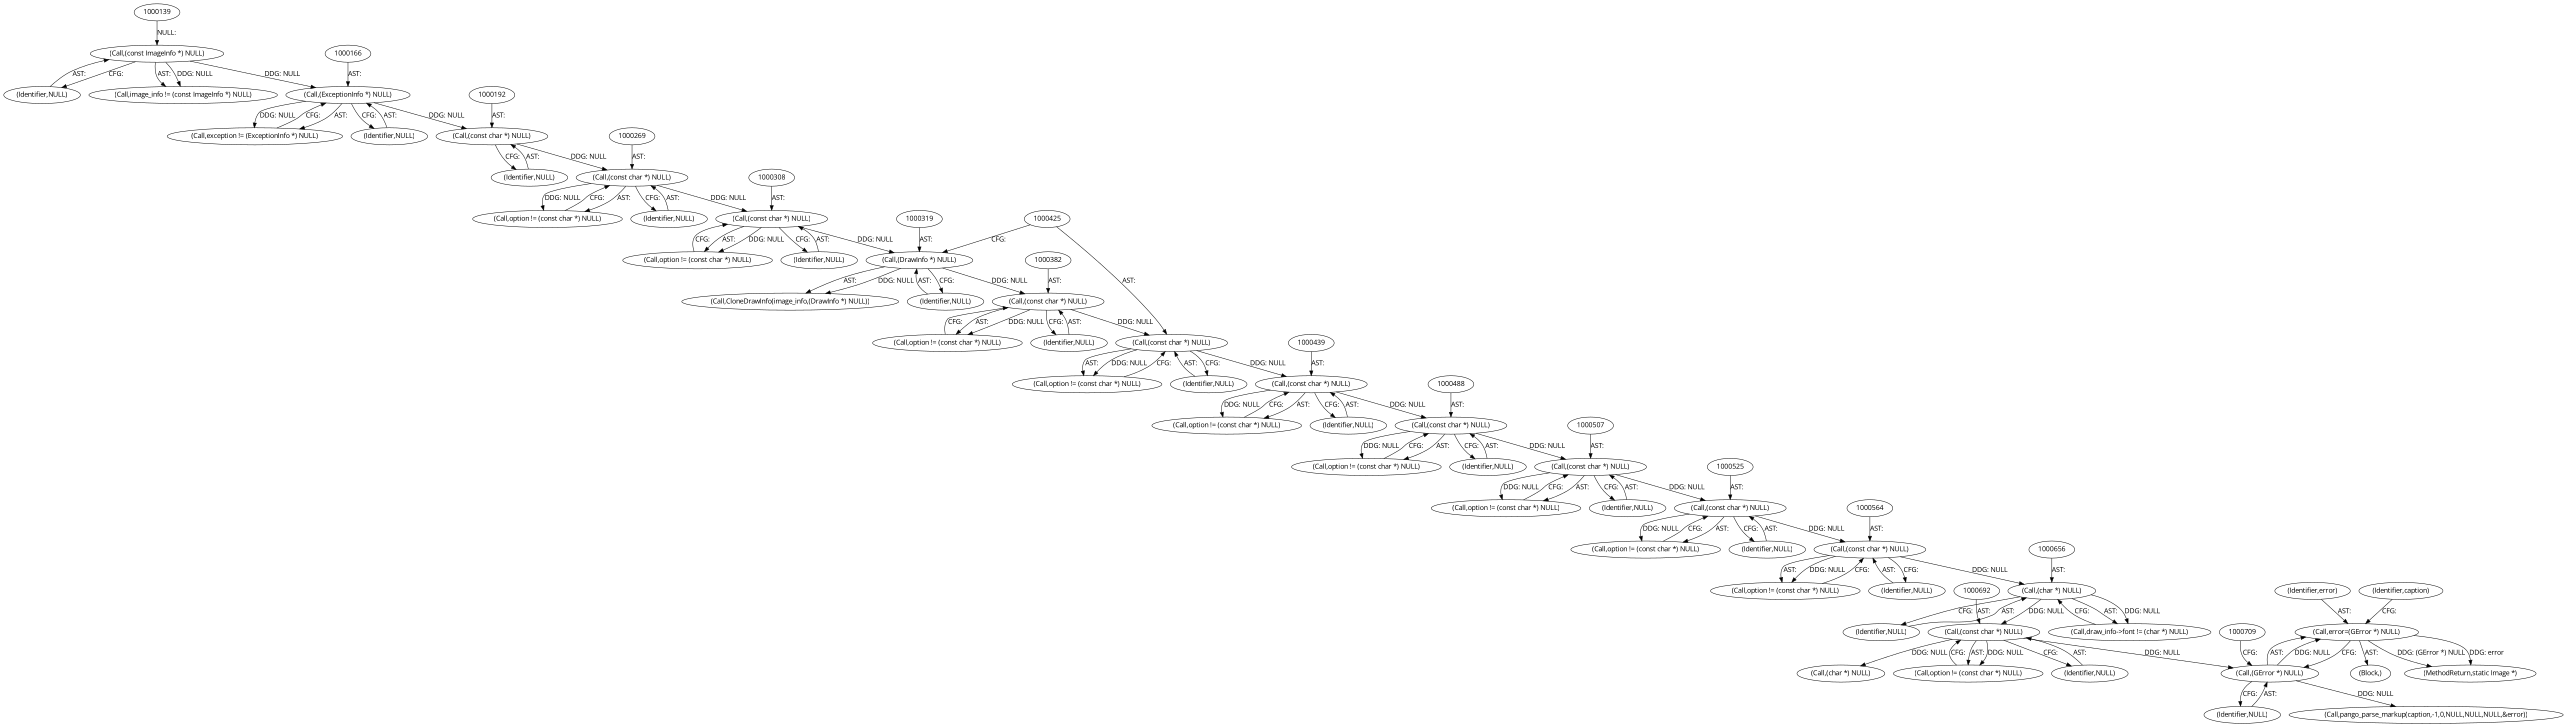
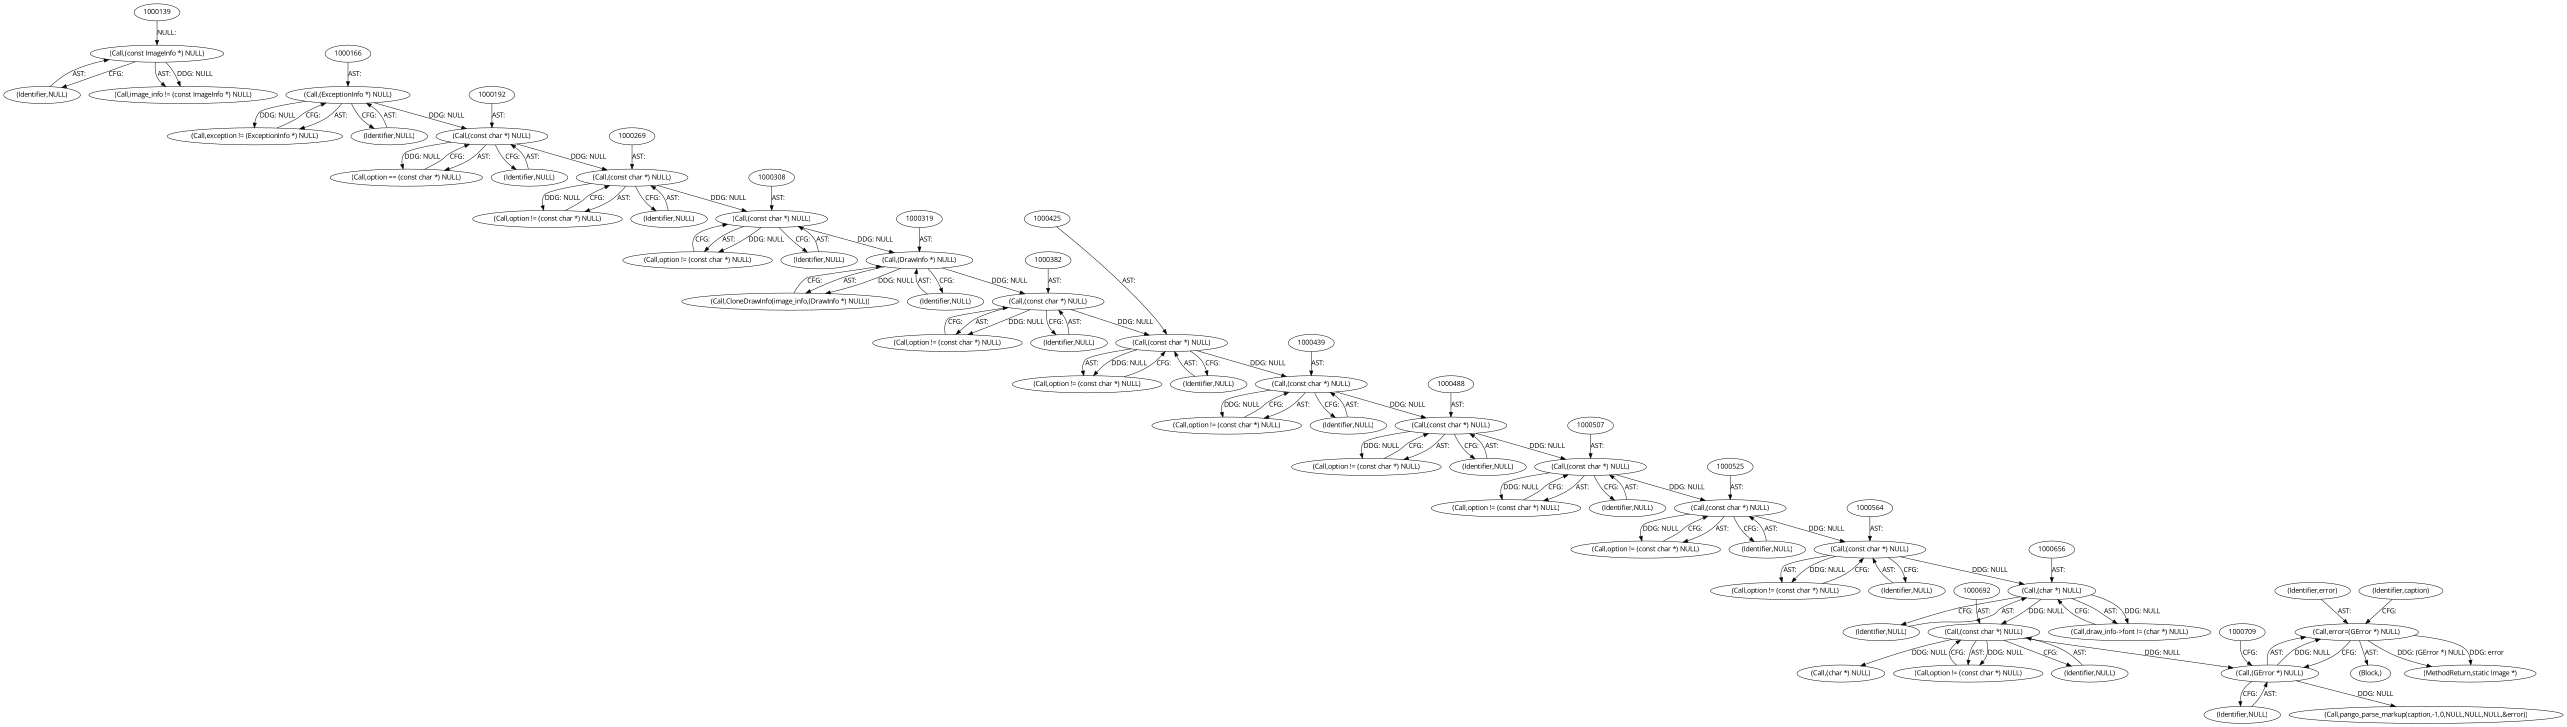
edge "(Call,(const ImageInfo *) NULL)" -> "(Call,(ExceptionInfo *) NULL)": removed, label "DDG: NULL"
node "(Call,option == (const char *) NULL)": added
edge "1000425" -> "(Call,(DrawInfo *) NULL)": now "(Call,CloneDrawInfo(image_info,(DrawInfo *) NULL))" -> "(Call,(DrawInfo *) NULL)"
